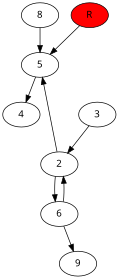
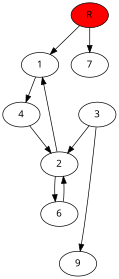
node "8": removed
node "5": label "5" -> "1"
node "7": added
edge "4" -> "2": added
edge "6" -> "9": now "3" -> "9"
